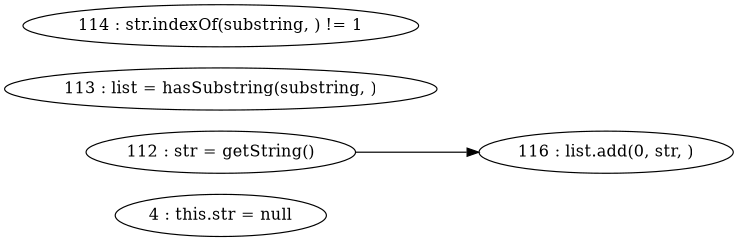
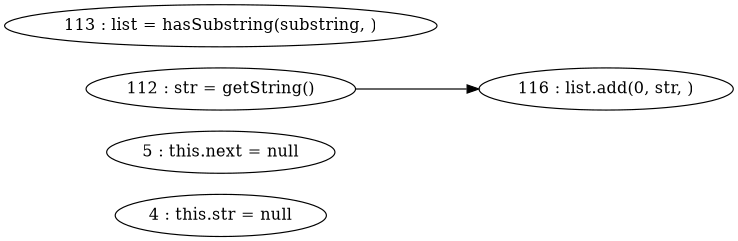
node "114 : str.indexOf(substring, ) != 1": removed
node "5 : this.next = null": added
